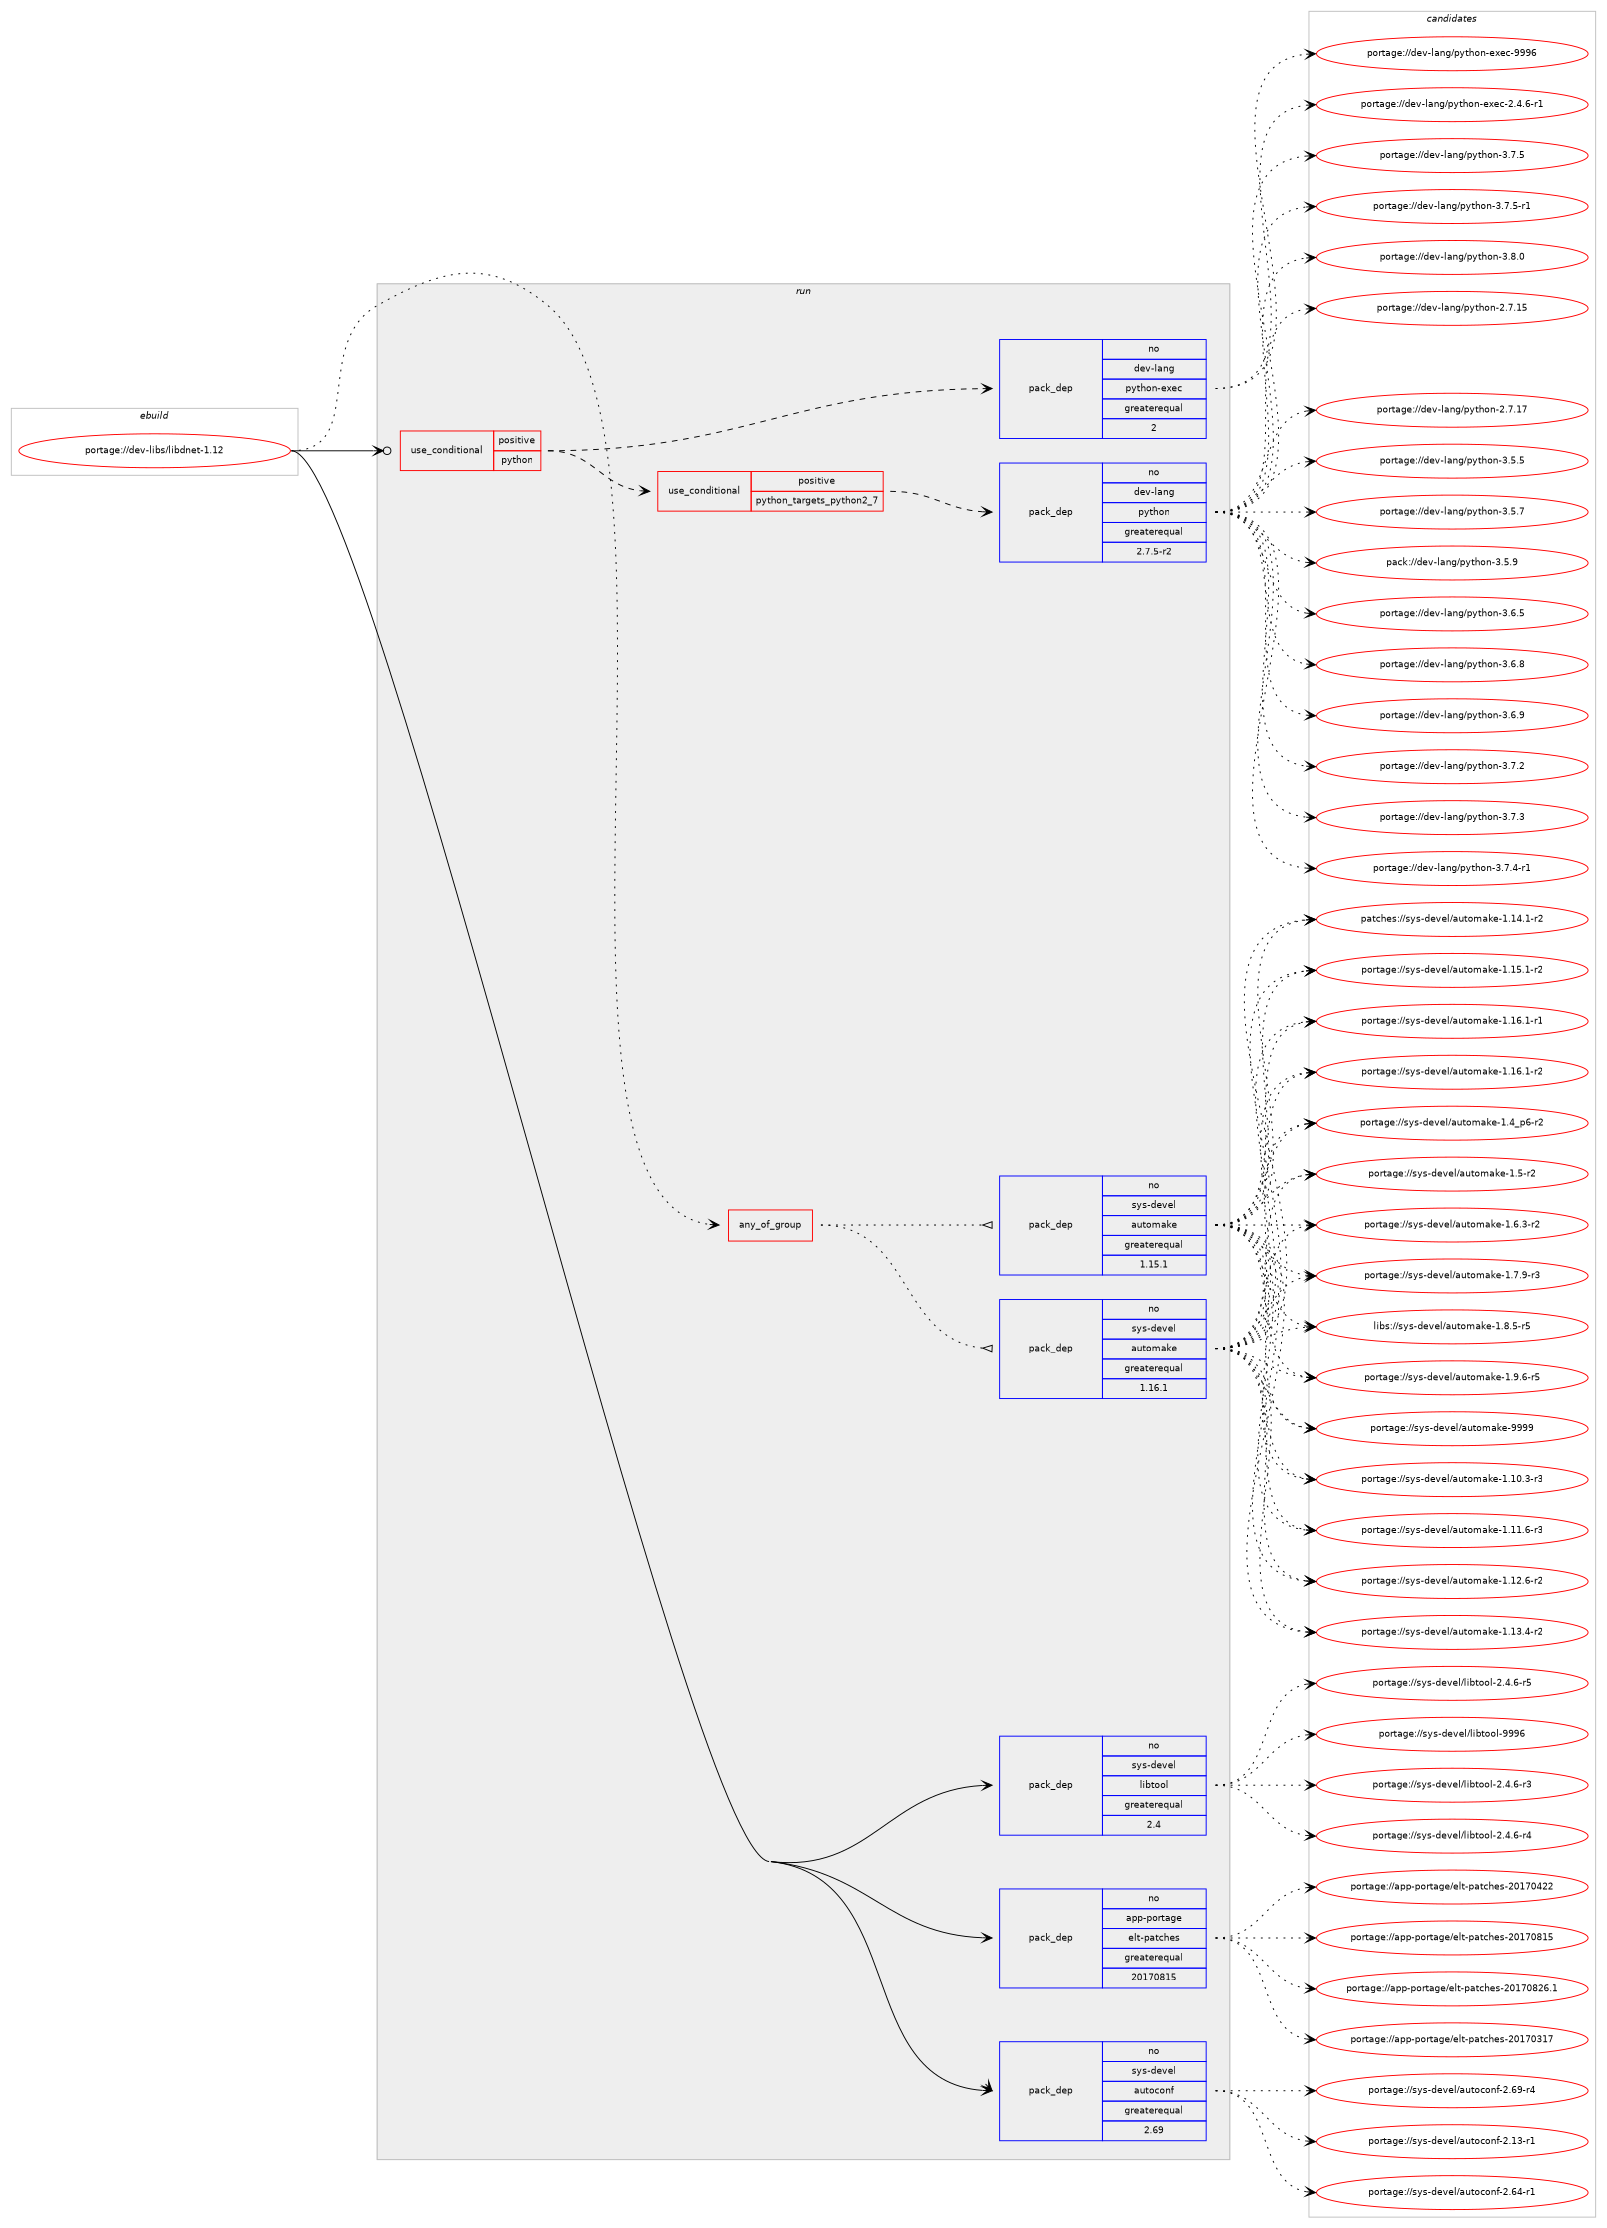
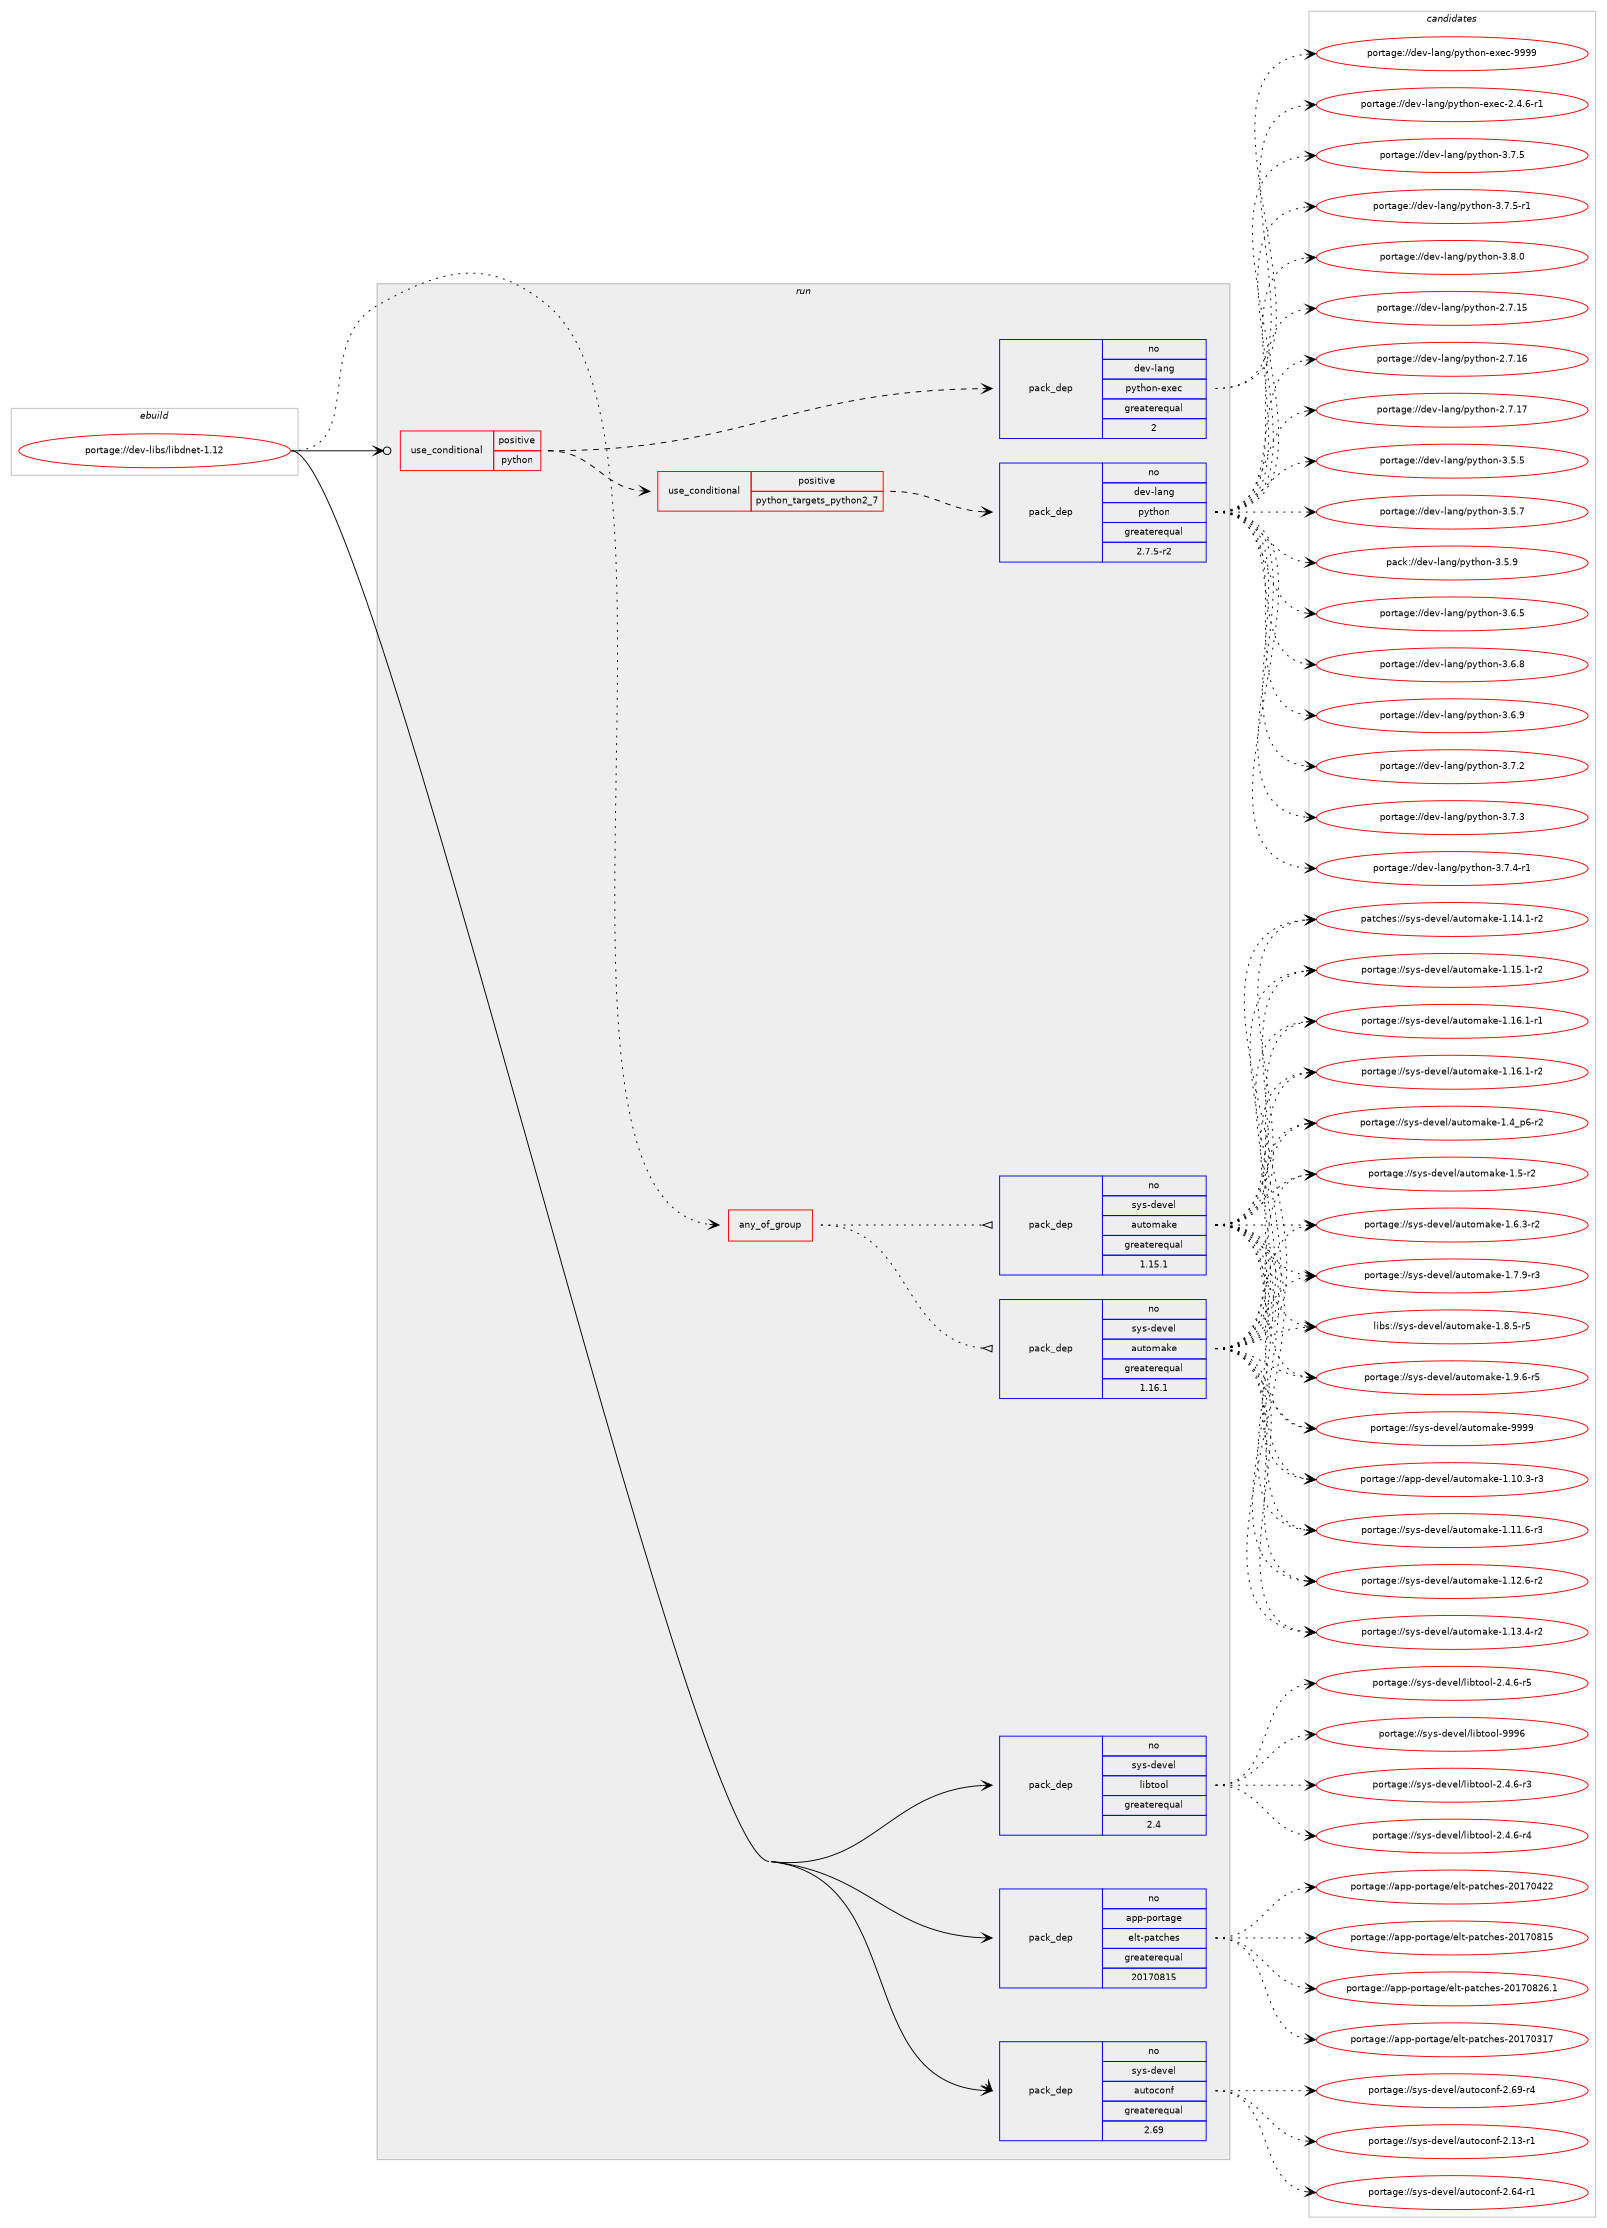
node "portage://dev-lang/python-exec-9996": label "portage://dev-lang/python-exec-9996" -> "portage://dev-lang/python-exec-9999"
node "portage://dev-lang/python-2.7.16": added
node "portage://sys-devel/automake-1.10.3-r3": label "portage://sys-devel/automake-1.10.3-r3" -> "portage://app-devel/automake-1.10.3-r3"
